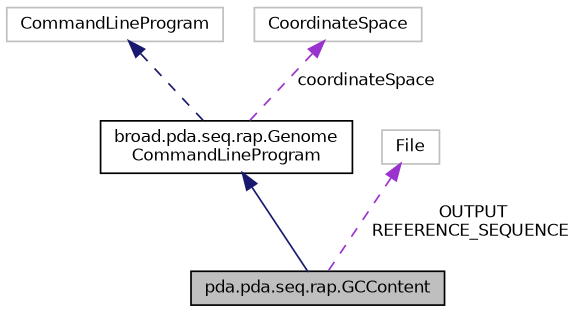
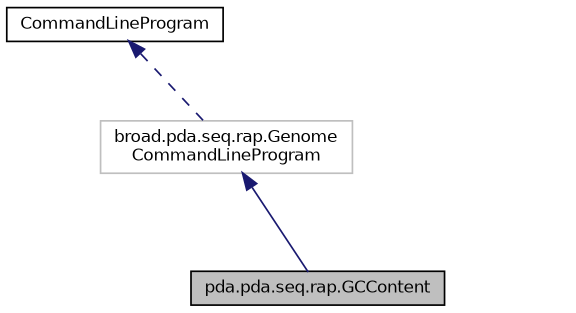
node "CommandLineProgram": color grey75 -> black
node "CoordinateSpace": removed
node "broad.pda.seq.rap.Genome CommandLineProgram": color black -> grey75
node "File": removed
